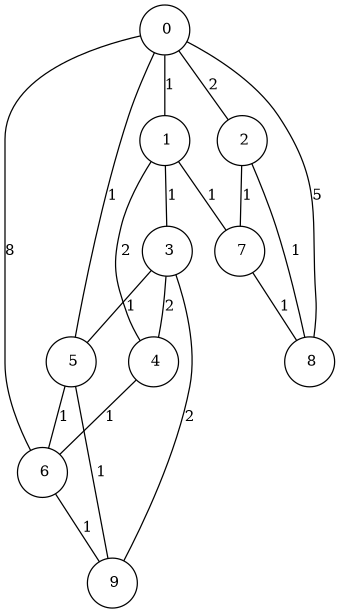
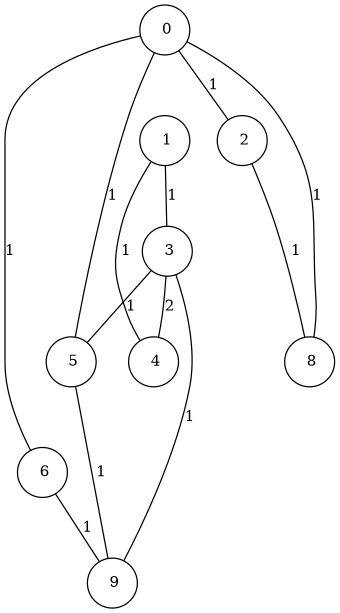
edge "0" -- "1": removed, label "1"
edge "0" -- "2": label "2" -> "1"
edge "0" -- "8": label "5" -> "1"
edge "0" -- "6": label "8" -> "1"
edge "1" -- "4": label "2" -> "1"
node "7": removed
edge "5" -- "6": removed, label "1"
edge "4" -- "6": removed, label "1"
edge "3" -- "9": label "2" -> "1"
